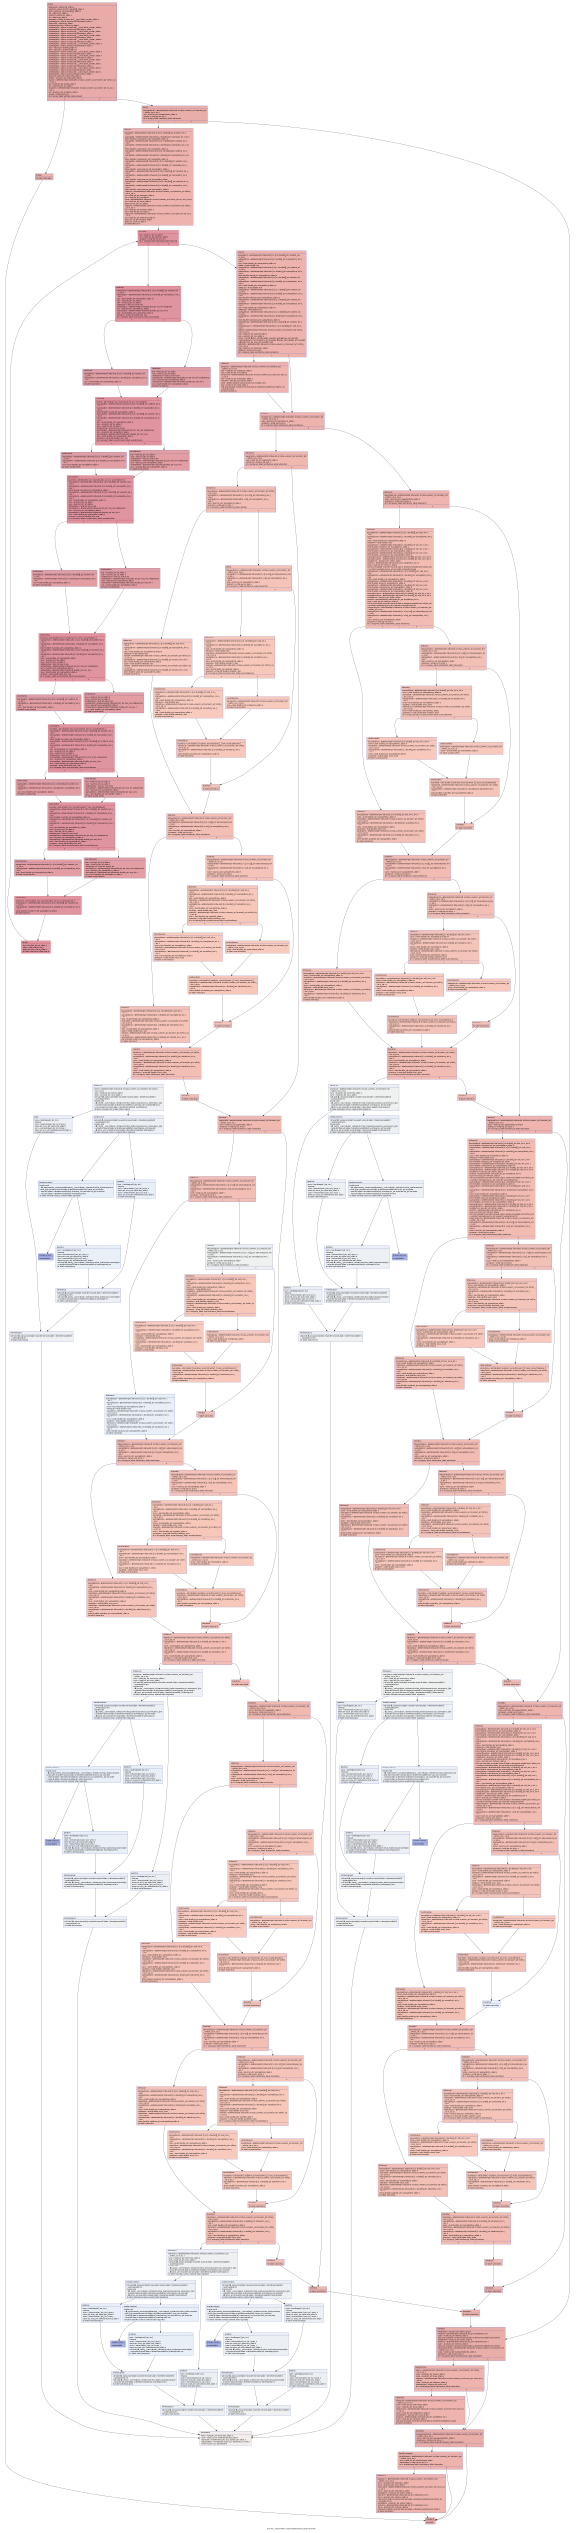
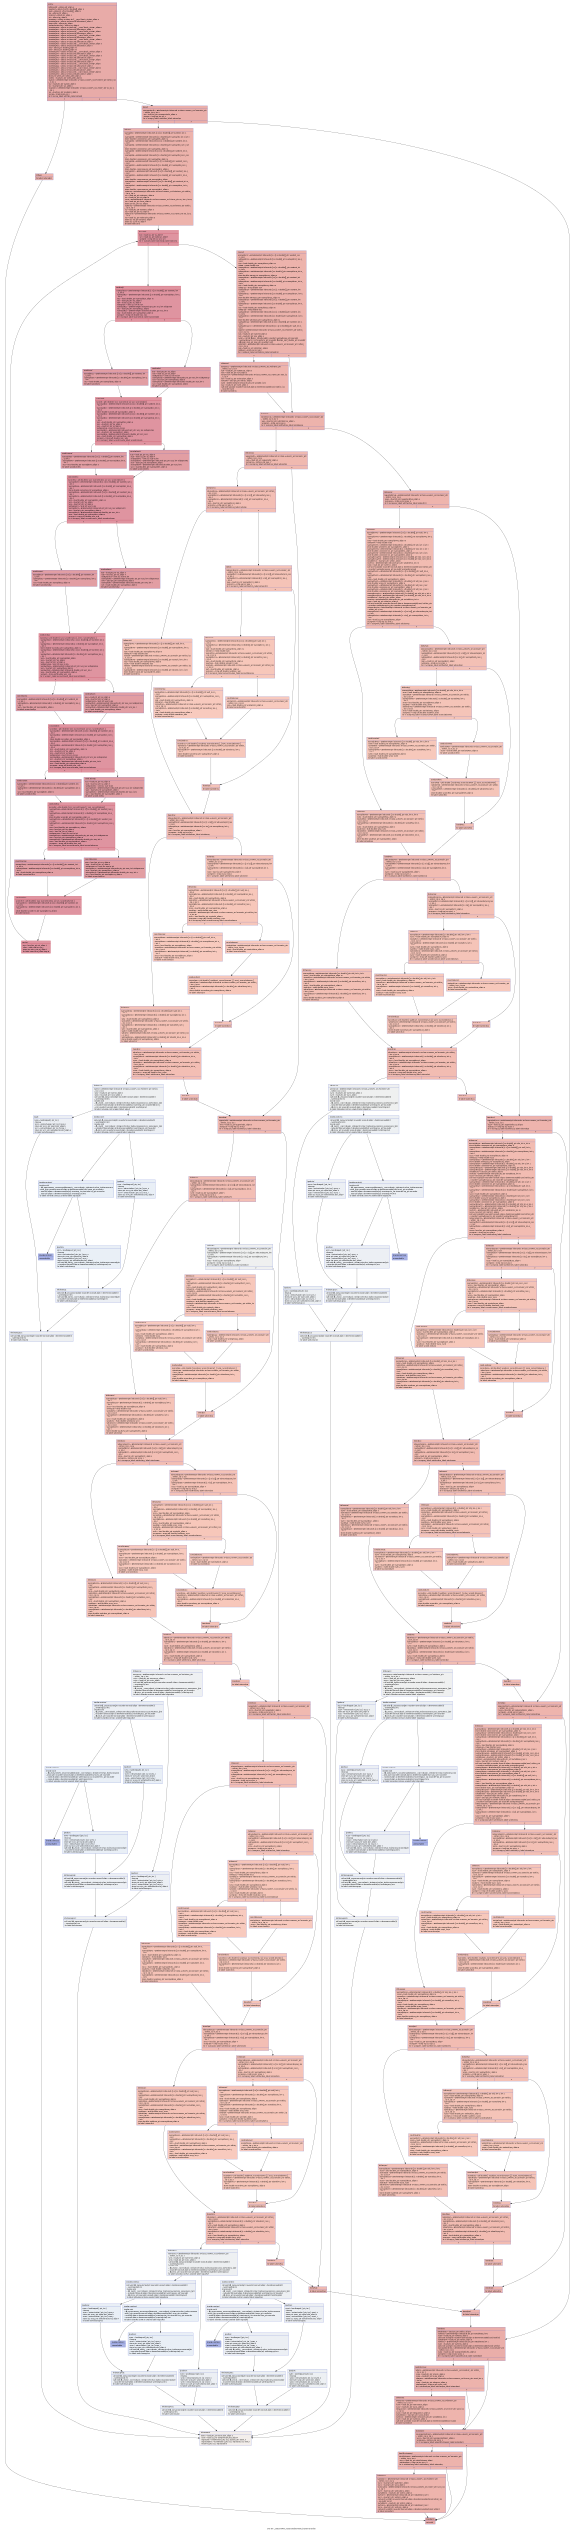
edge "cond.true199:" -> "cond.end207:": removed
node "if.then236:": fillcolor #cedaeb70 -> #e8765c70
node "if.end729:": fillcolor #cedaeb70 -> #e5705870
